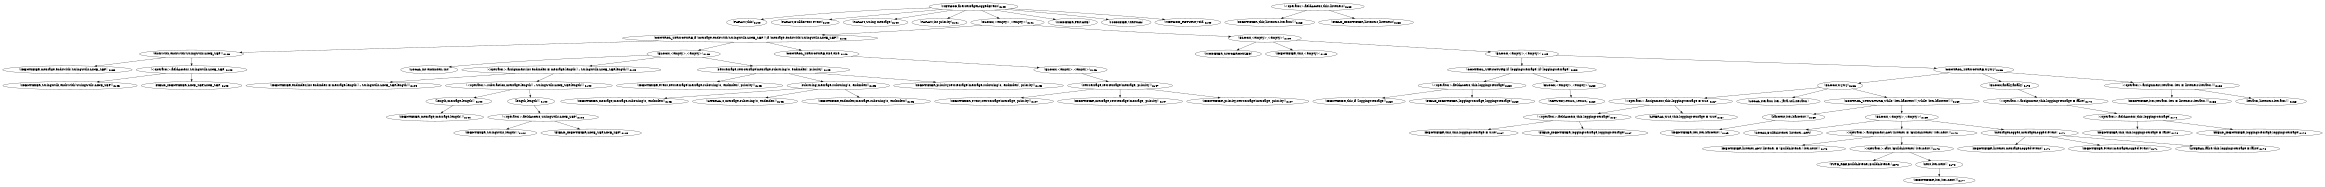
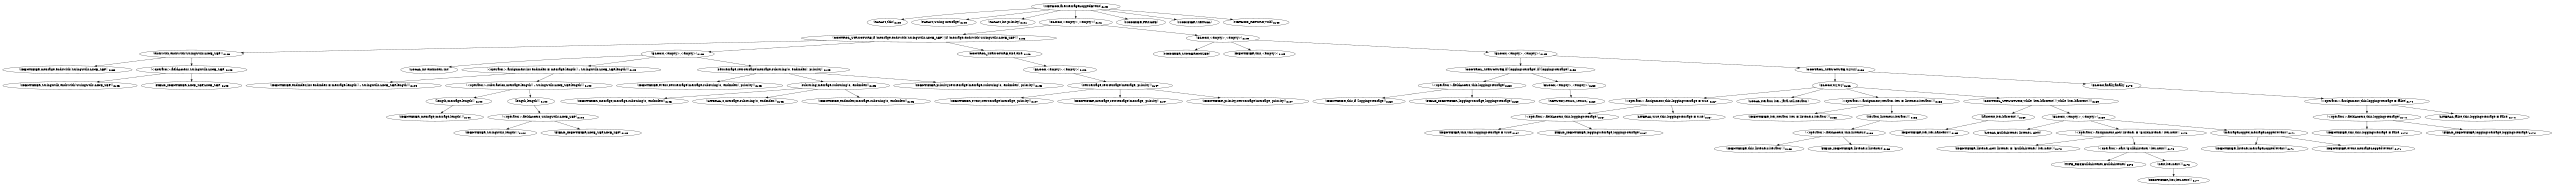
node "(PARAM,BuildEvent event)": removed
edge "(CONTROL_STRUCTURE,try,try)" -> "(<operator>.assignment,Iterator iter = listeners.iterator())": now "(BLOCK,try,try)" -> "(<operator>.assignment,Iterator iter = listeners.iterator())"
edge "(iterator,listeners.iterator())" -> "(<operator>.fieldAccess,this.listeners)": added
edge "(messageLogged,messageLogged(event))" -> "(LITERAL,false,this.loggingMessage = false)": now "(<operator>.assignment,this.loggingMessage = false)" -> "(LITERAL,false,this.loggingMessage = false)"
